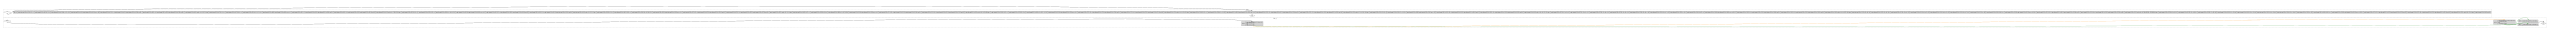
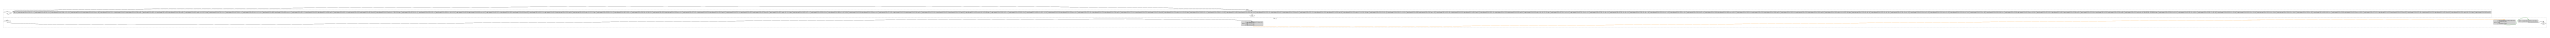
node "<bb 4>:": removed
